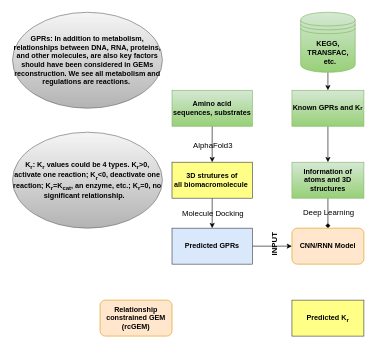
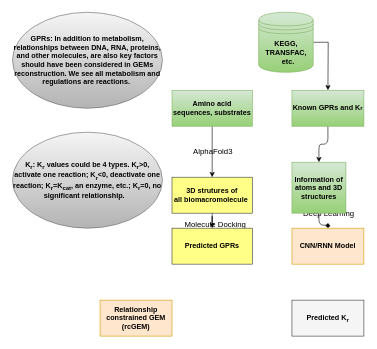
node "KEGG, TRANSFAC, etc.": moved (328, 42) -> (286, 42)
node "3D strutures of all biomacromolecule": moved (212, 180) -> (212, 195)
node "Information of atoms and 3D structures": size 72x36 -> 54x51
node "Predicted GPRs": fillcolor #dae8fc -> #ffff88
edge "Predicted GPRs" -> "CNN/RNN Model": removed, label "INPUT"
node "CNN/RNN Model": shape rounded rectangle -> rectangle
node "Relationship constrained GEM (rcGEM)": shape rounded rectangle -> rectangle
node "Predicted Kr": fillcolor #ffff88 -> #f5f5f5
